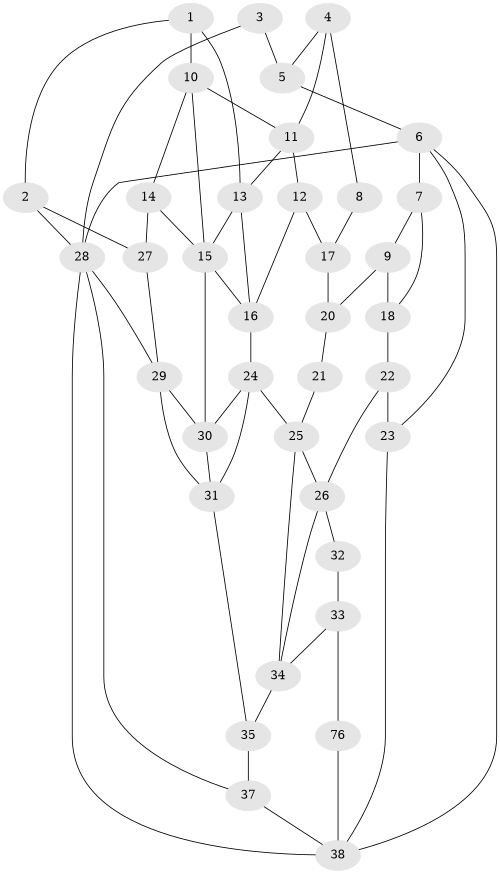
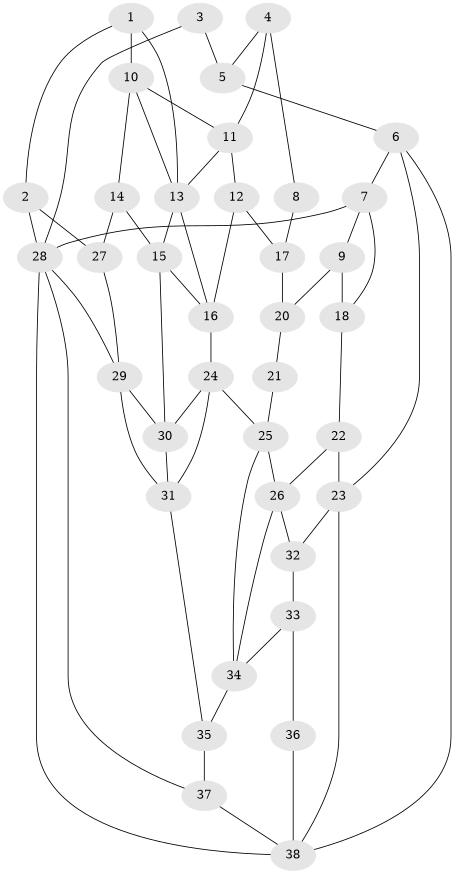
edge "10" -- "15": now "10" -- "13"
edge "6" -- "28": now "7" -- "28"
edge "23" -- "32": added
node "76": label "76" -> "36"
